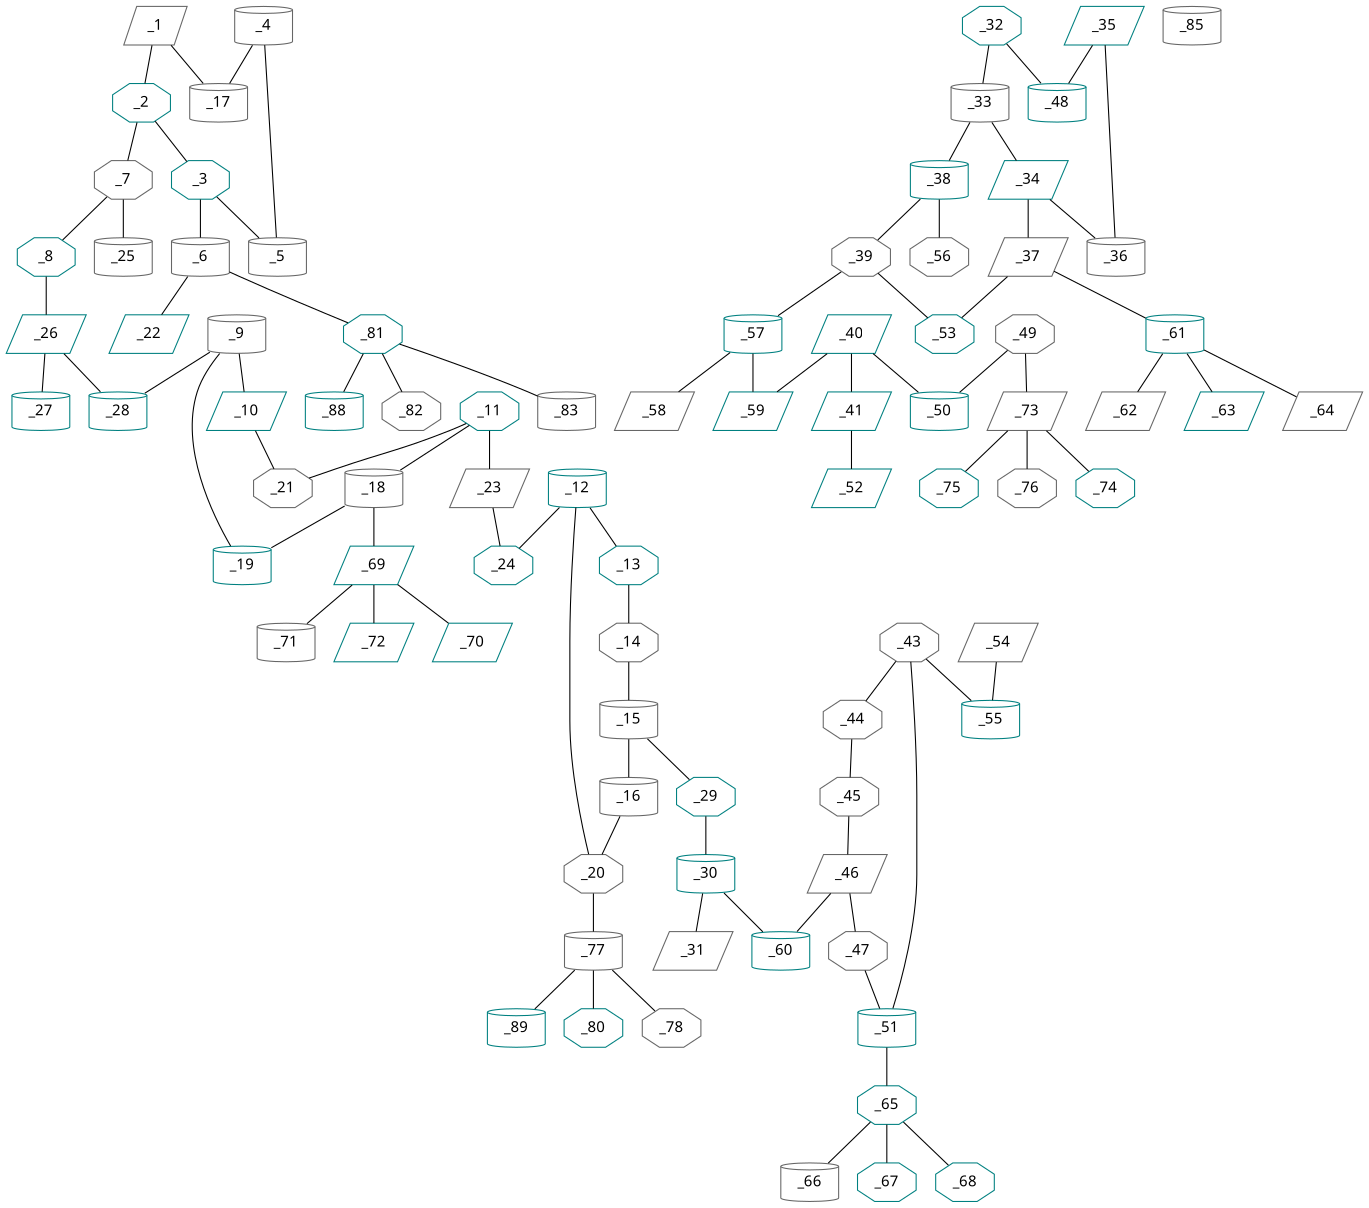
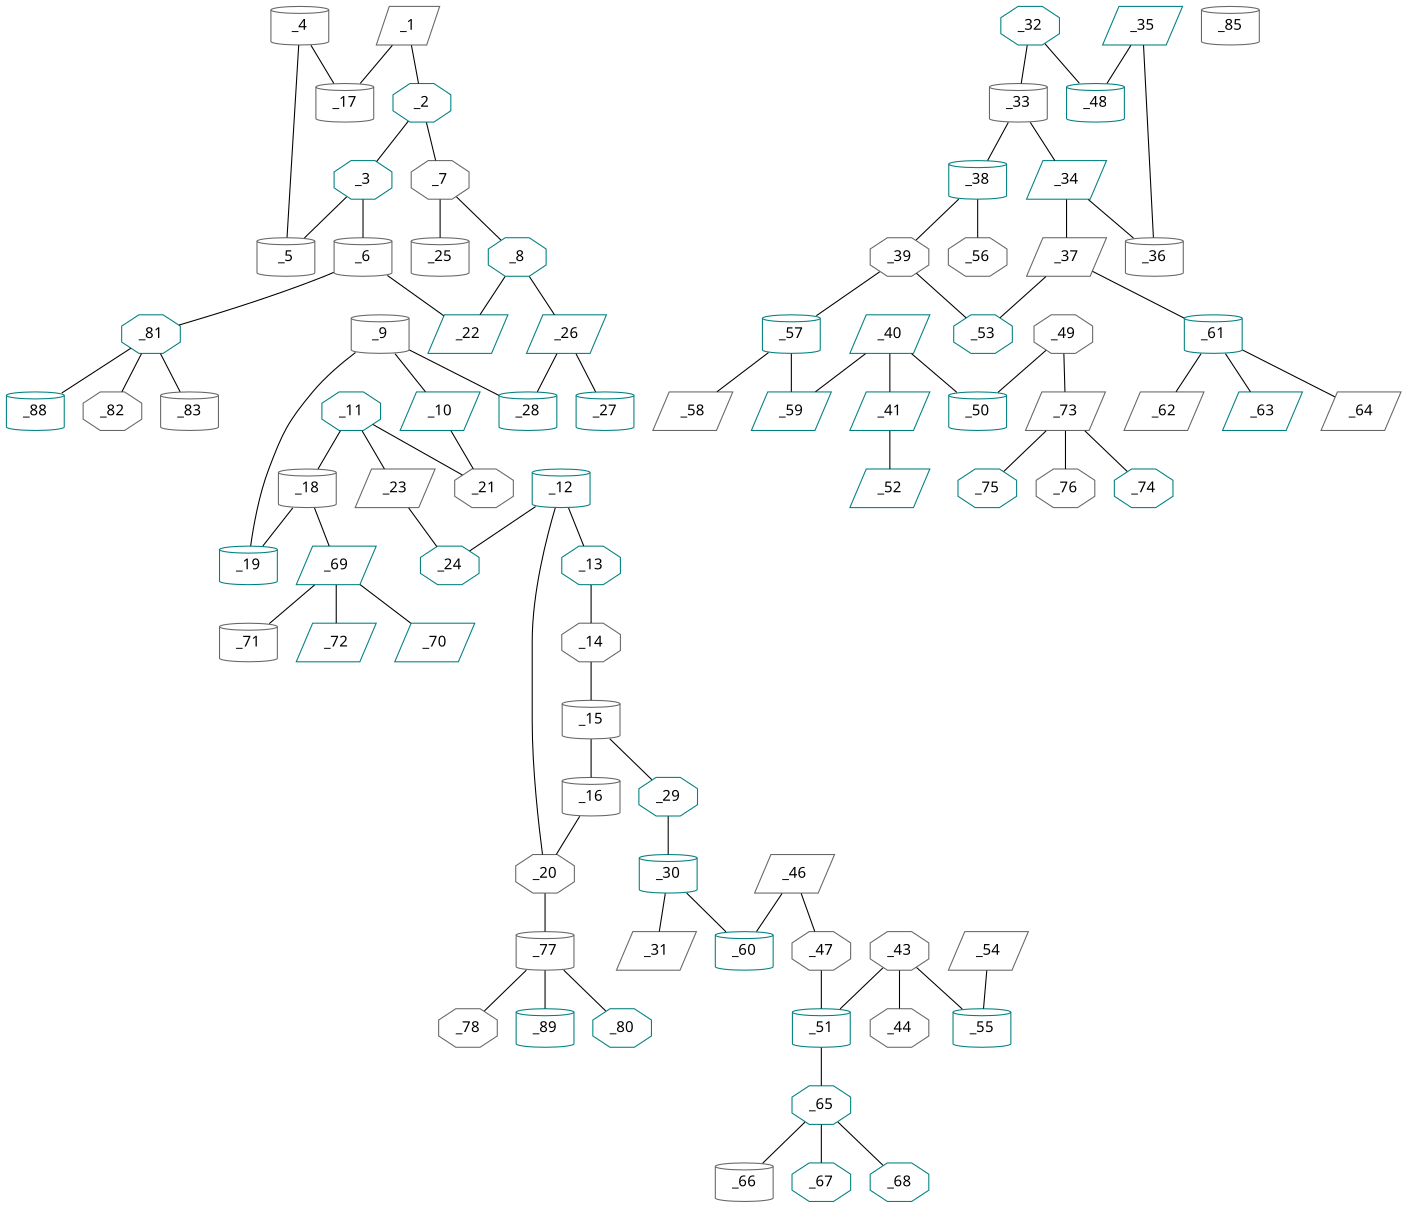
edge "_8" -- "_22": added
node "_45": removed
